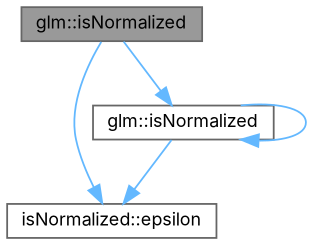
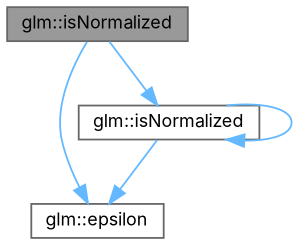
node "isNormalized::epsilon": label "isNormalized::epsilon" -> "glm::epsilon"
